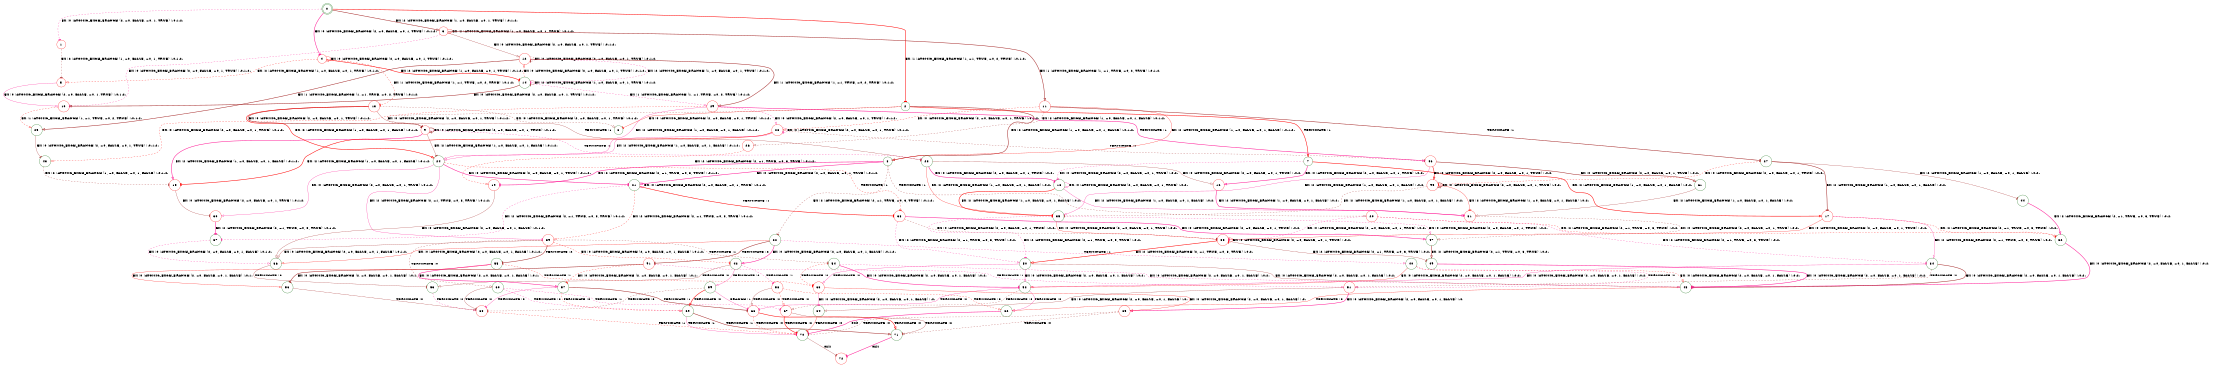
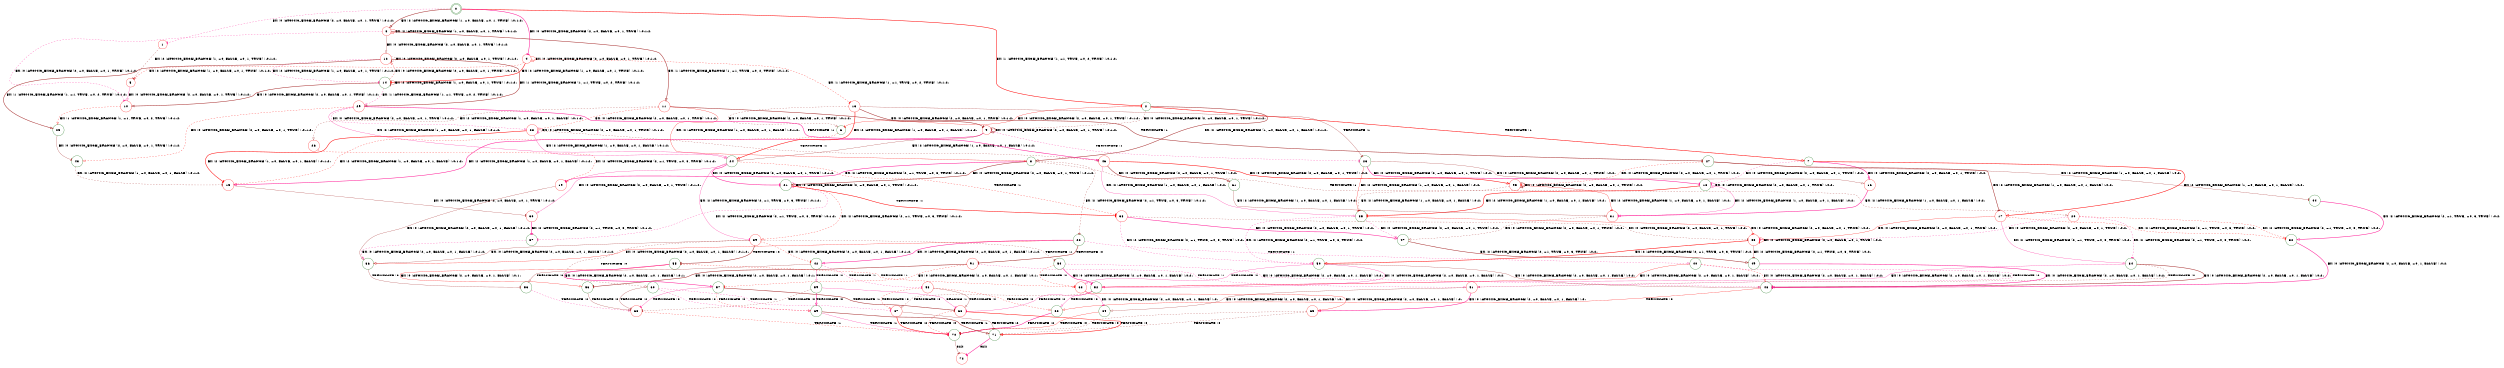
edge "6" -> "15": added, label "EX !2 !ATOMIC_EXCH_BRANCH (1, +0, FALSE, +0, 1, FALSE) !:0:1:2:"
edge "9" -> "24": arrowhead tee -> onormal
edge "8" -> "21": color deeppink -> brown
edge "55" -> "63": arrowhead tee -> onormal
edge "59" -> "69": color red -> deeppink
edge "62" -> "70": label "exit" -> "TERMINATE !2"
